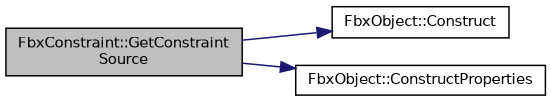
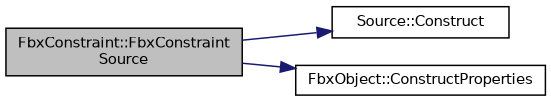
node "FbxObject::Construct": label "FbxObject::Construct" -> "Source::Construct"
node "FbxConstraint::GetConstraint Source": label "FbxConstraint::GetConstraint Source" -> "FbxConstraint::FbxConstraint Source"
